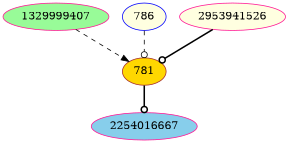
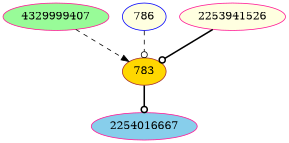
node "1329999407": label "1329999407" -> "4329999407"
node "2953941526": label "2953941526" -> "2253941526"
node "781": label "781" -> "783"
